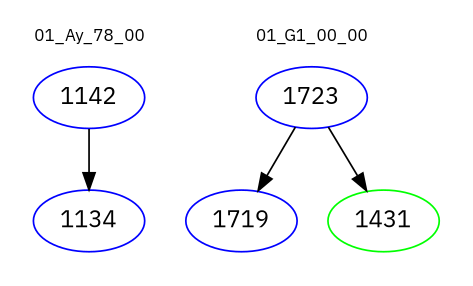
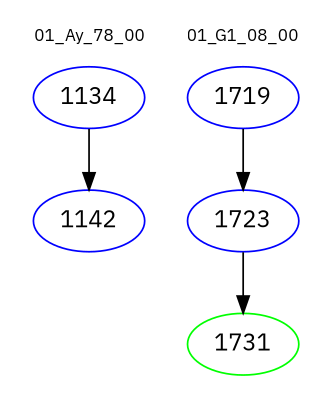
cluster "01_G1_00_00": label "01_G1_00_00" -> "01_G1_08_00"
edge "1142" -> "1134": reversed
edge "1723" -> "1719": reversed
node "1431": label "1431" -> "1731"
